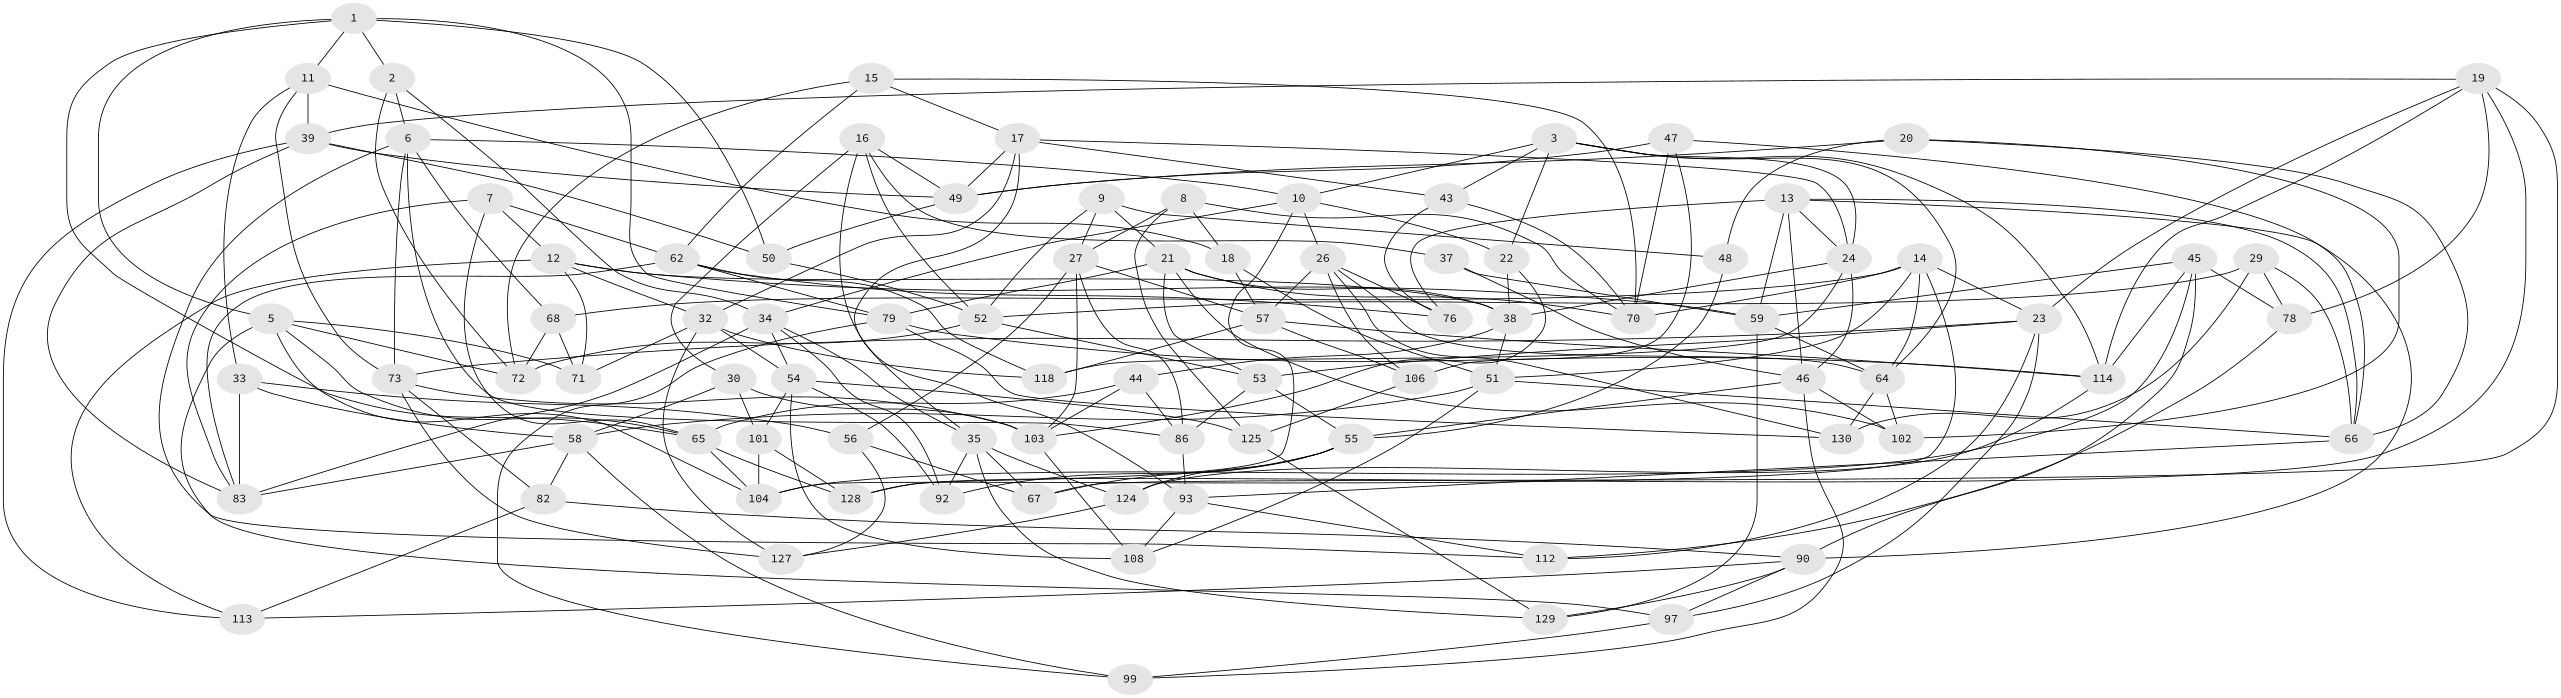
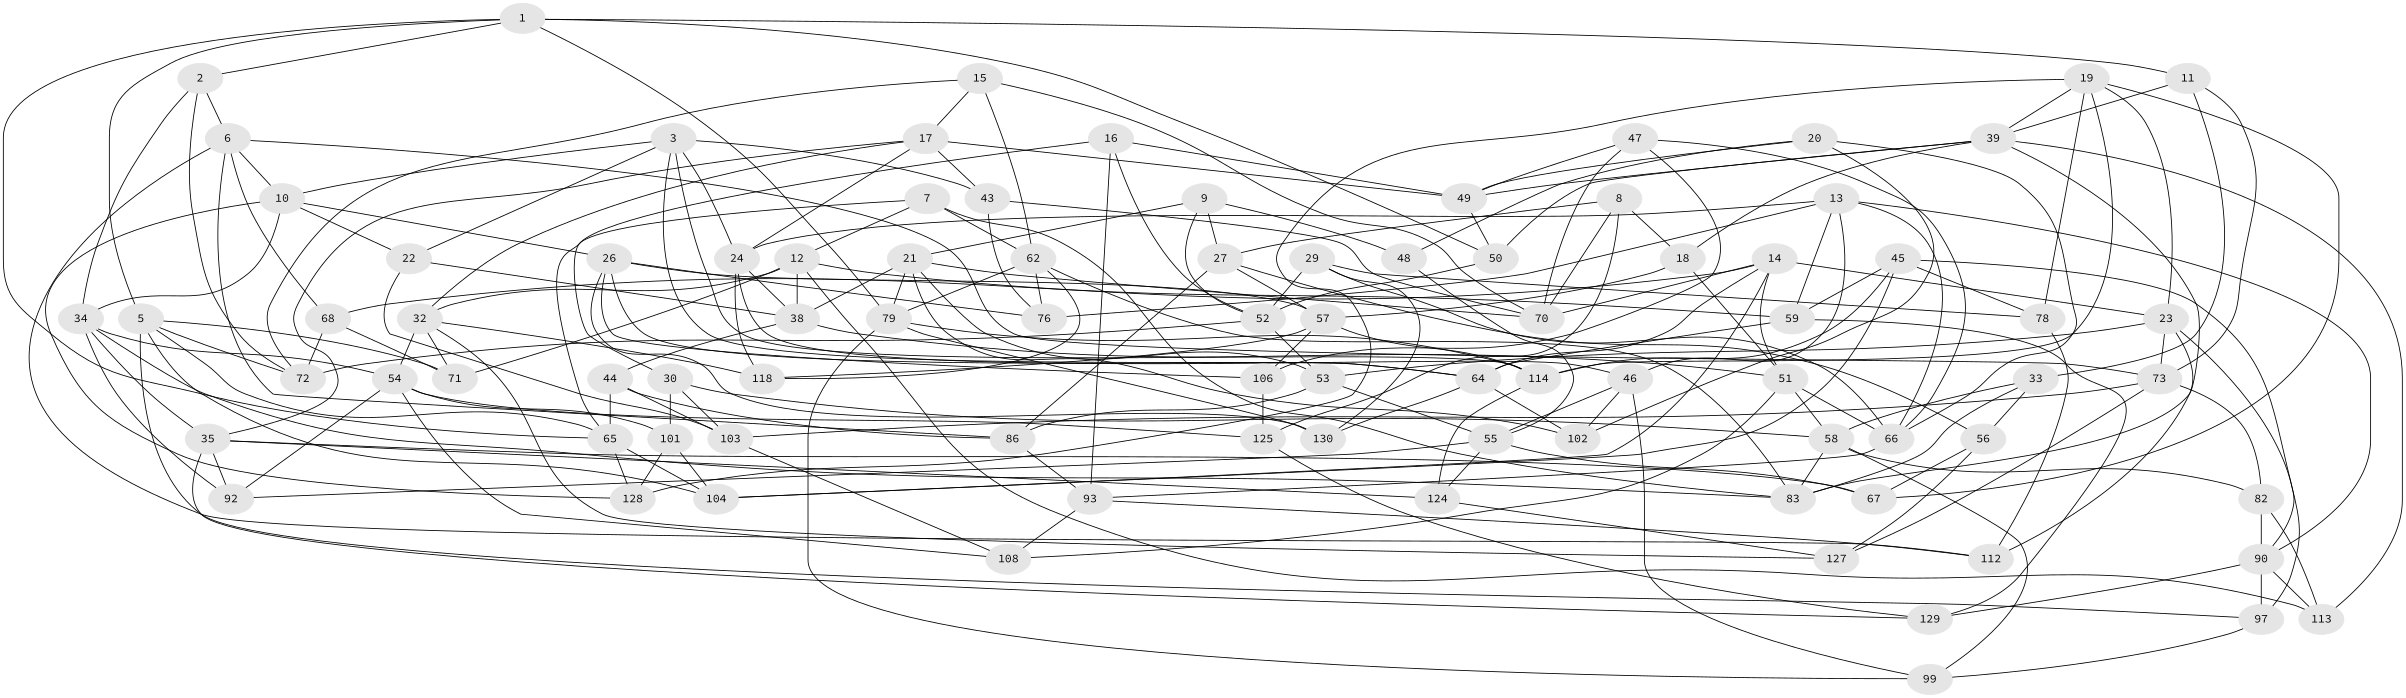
edge "11" -- "18": now "39" -- "18"
node "37": removed
edge "27" -- "103": removed
